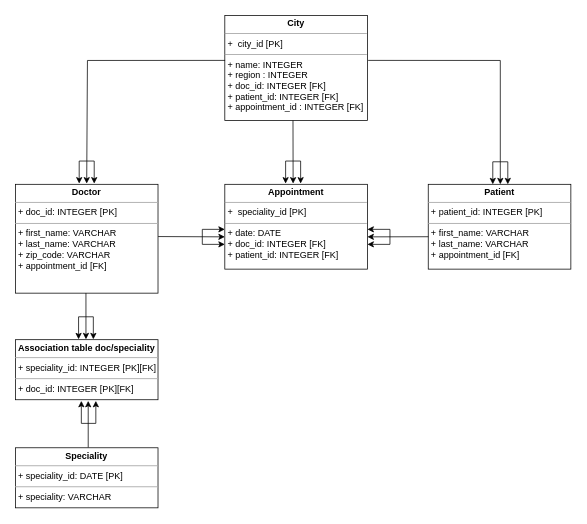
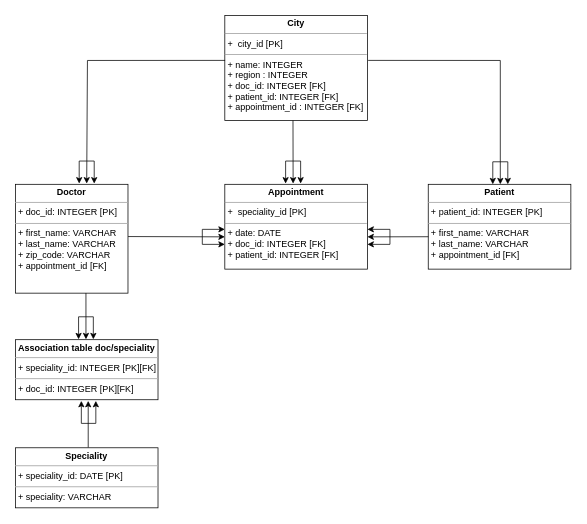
node "Doctor + doc_id: INTEGER [PK] + first_name: VARCHAR + last_name: VARCHAR + zip_code: VARCHAR + appointment_id [FK]": size 143x109 -> 113x109
